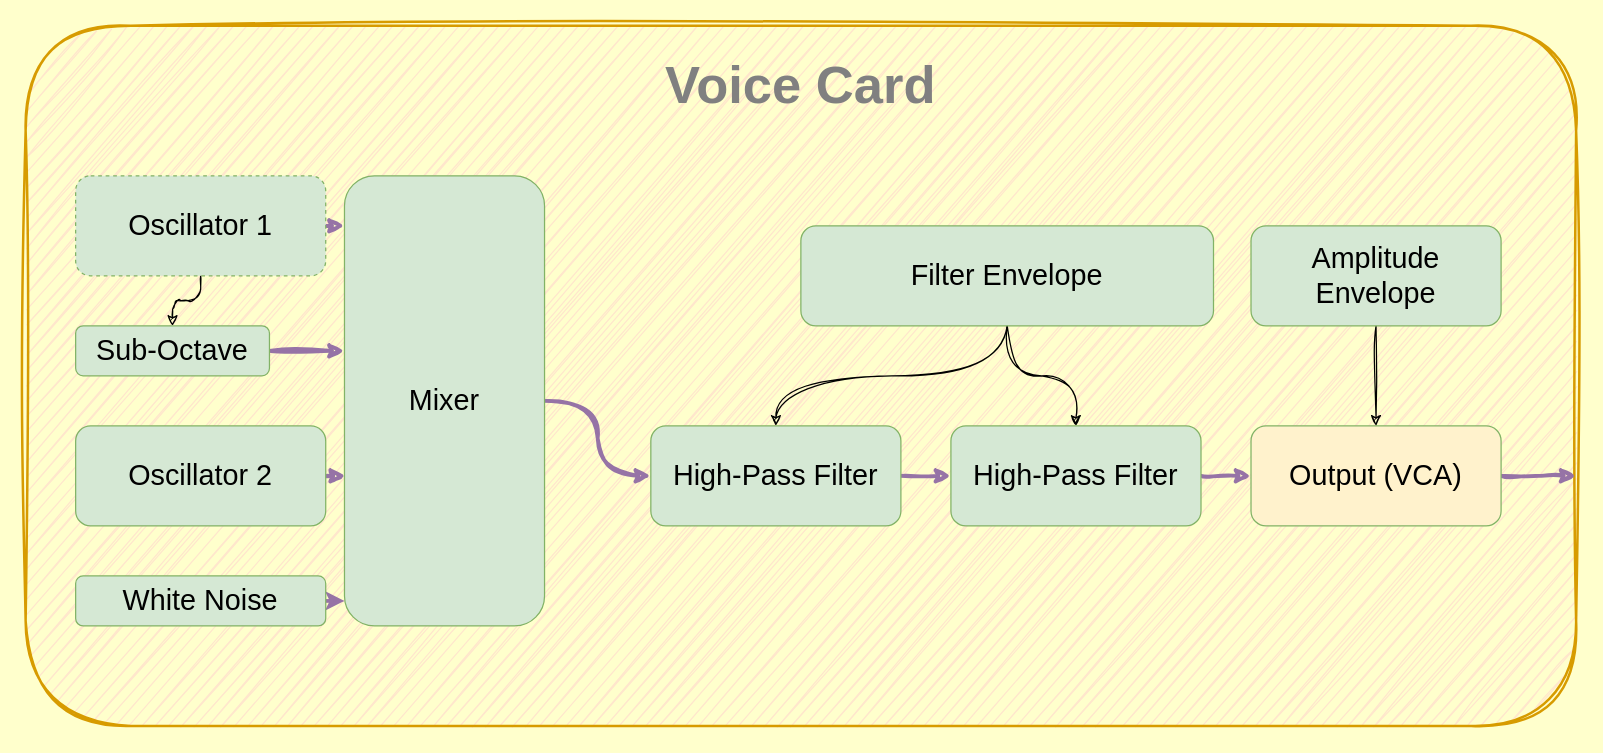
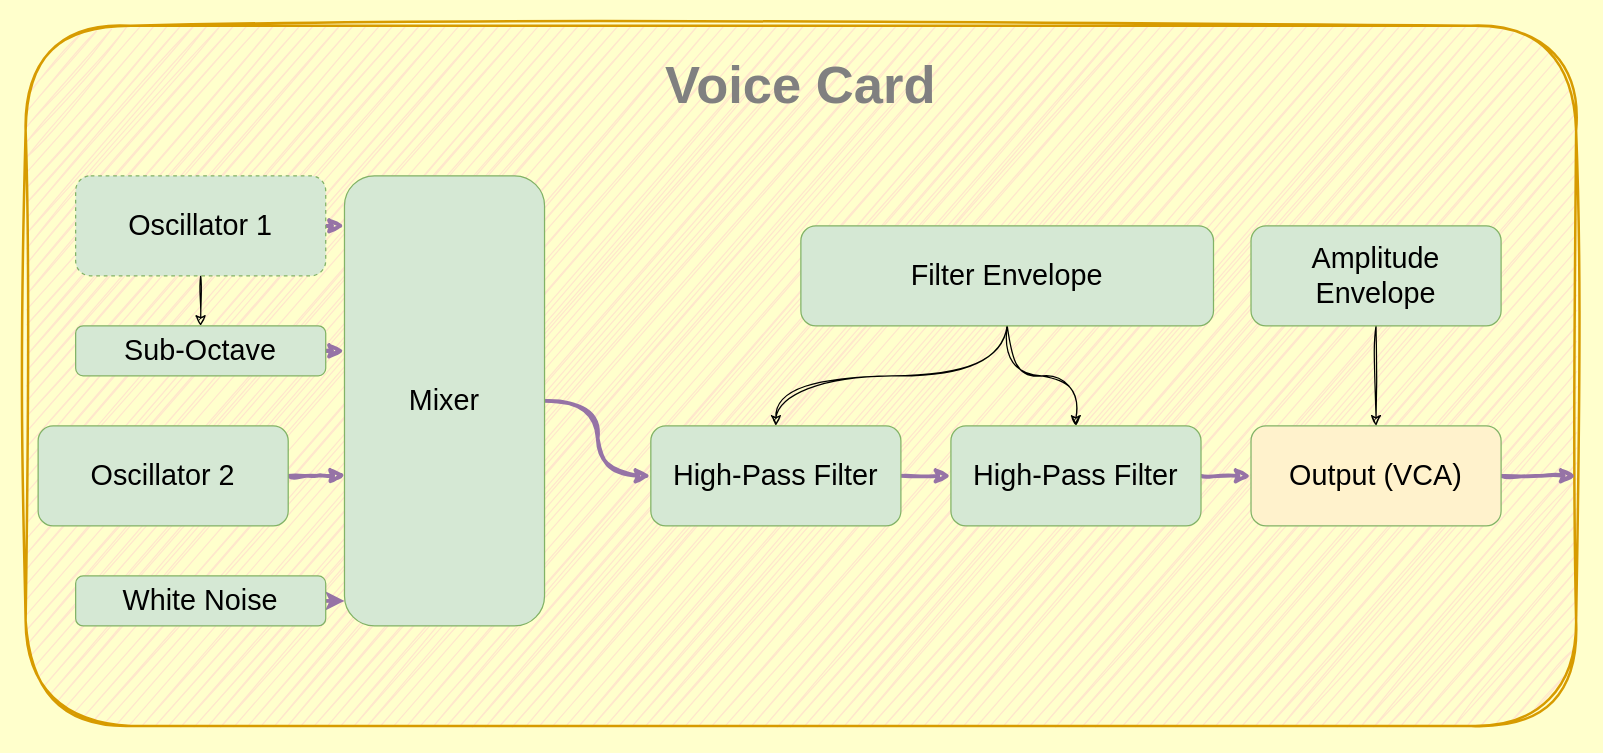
node "Sub-Octave": size 194x50 -> 250x50
node "Oscillator 2": moved (201, 476) -> (163, 476)
